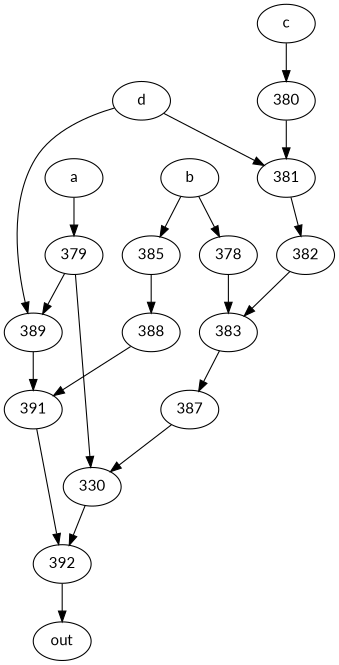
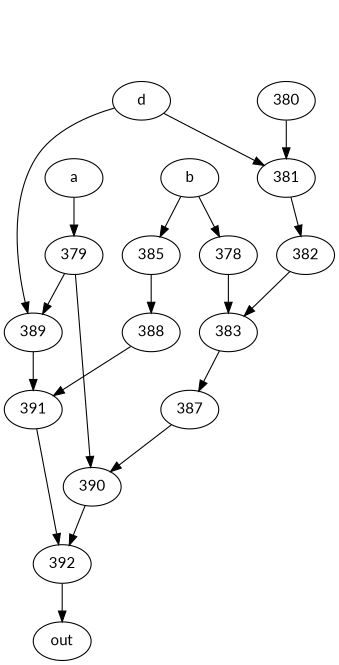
node "c": removed
node "330": label "330" -> "390"
